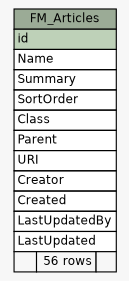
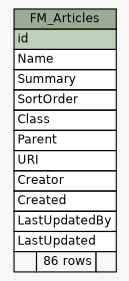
node "FM_Articles": text "56 rows" -> "86 rows"
